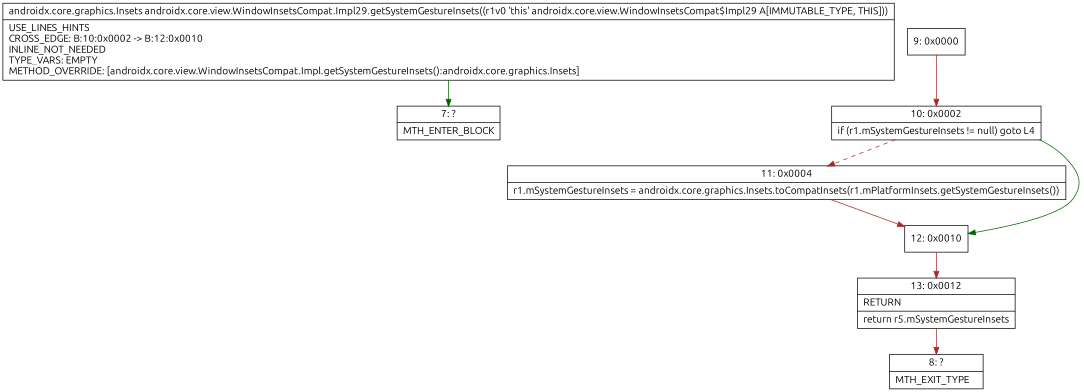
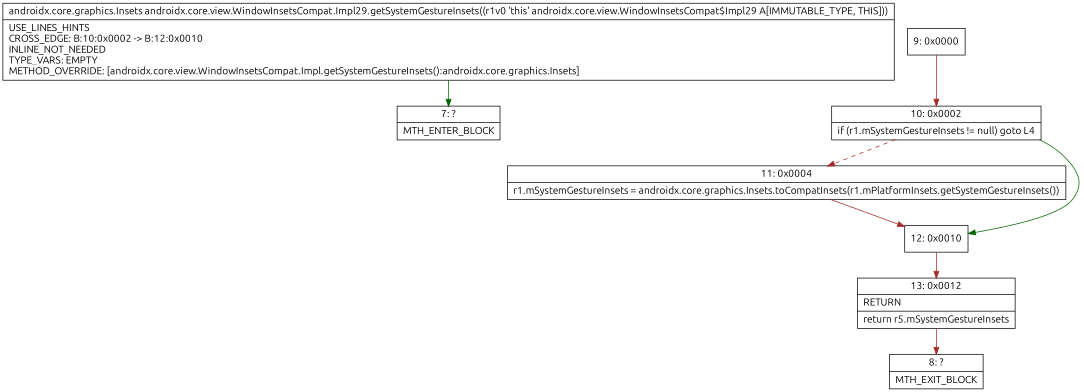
node "8: ?": text "MTH_EXIT_TYPE" -> "MTH_EXIT_BLOCK"
